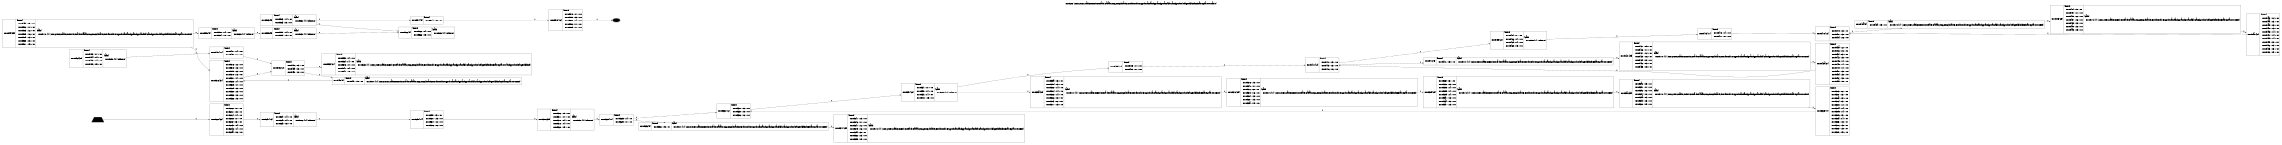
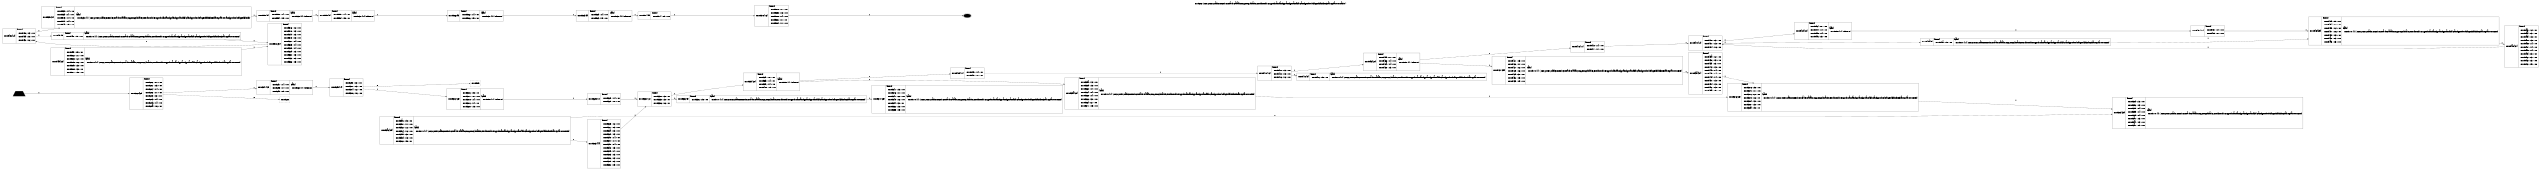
edge "0x10956b [9]" -> "0x109562 [9]": reversed
edge "0x1094fd [25]" -> "0x109550 [9]": now "0x10953b [21]" -> "0x109550 [9]"
edge "0x10947e [12]" -> "0x1094cd [20]": added, label "1"
edge "0x10941c [5]" -> "0x109421 [25]": now "0x10945f [20]" -> "0x109421 [25]"
edge "0x1094e1 [11]" -> "0x1094ec [12]": now "0x1094e1 [11]" -> "0x10948f [25]"
edge "0x10943a [37]" -> "0x109410 [12]": now "0x10943a [37]" -> "0x109376 [25]"
node "0x109579": added
edge "0x10938f [29]" -> "0x1093ac [25]": reversed
node "0x1092e0": added
edge "0x109325 [11]" -> "0x10933c [5]": now "0x109330 [12]" -> "0x10933c [5]"
